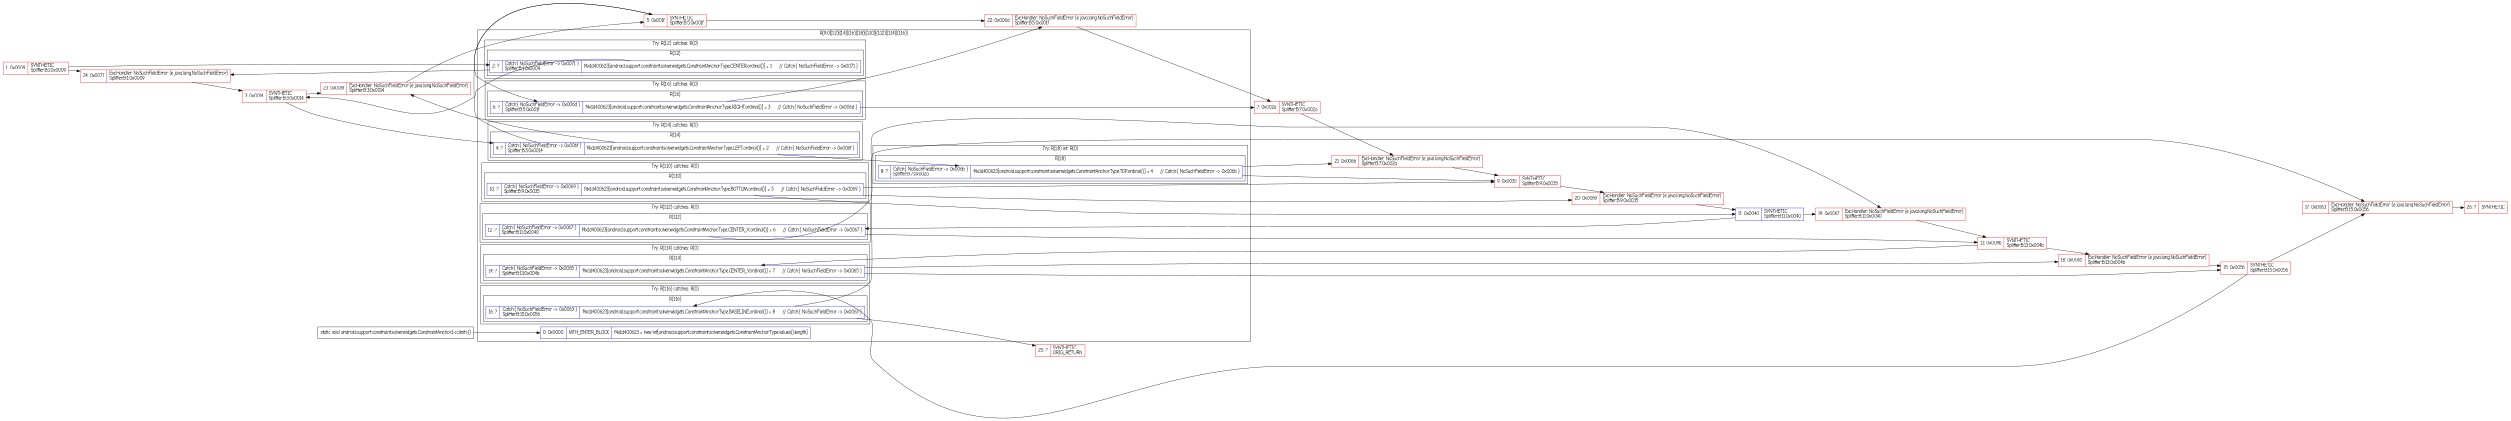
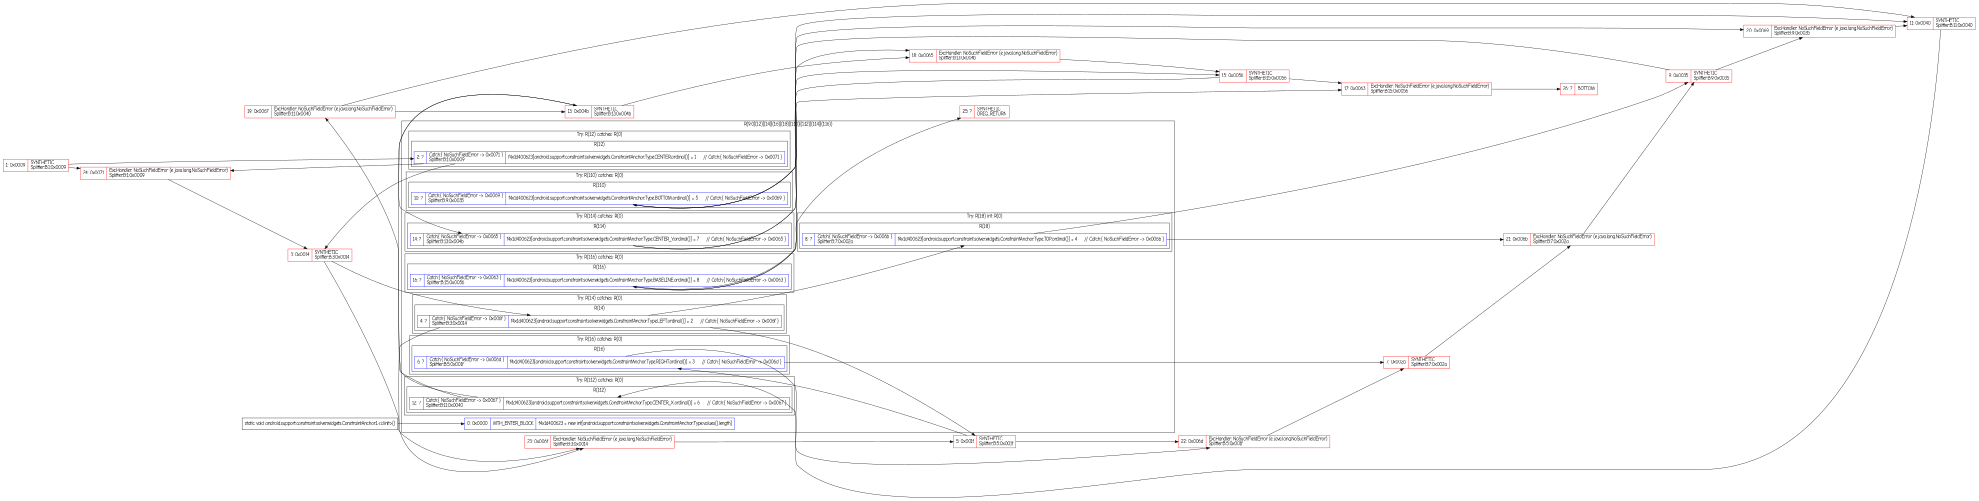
edge "10: ?" -> "9: 0x0035": reversed
node "26: ?": text "SYNTHETIC" -> "BOTTOM"
node "11: 0x0040": color blue -> red
edge "11: 0x0040" -> "19: 0x0067": reversed
